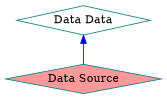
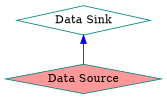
node "Data Data": label "Data Data" -> "Data Sink"
